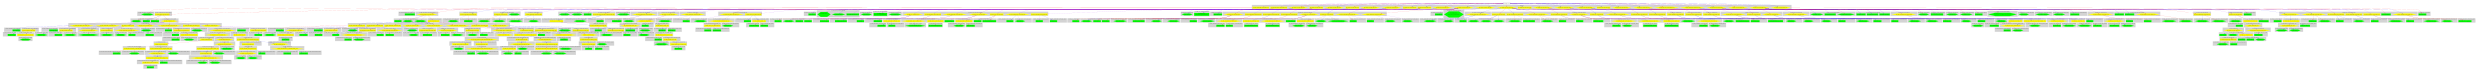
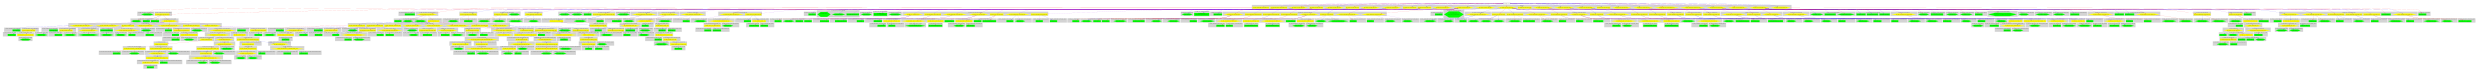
node "NT_EXPR_COMPARISONS_28733": fillcolor yellow -> green
